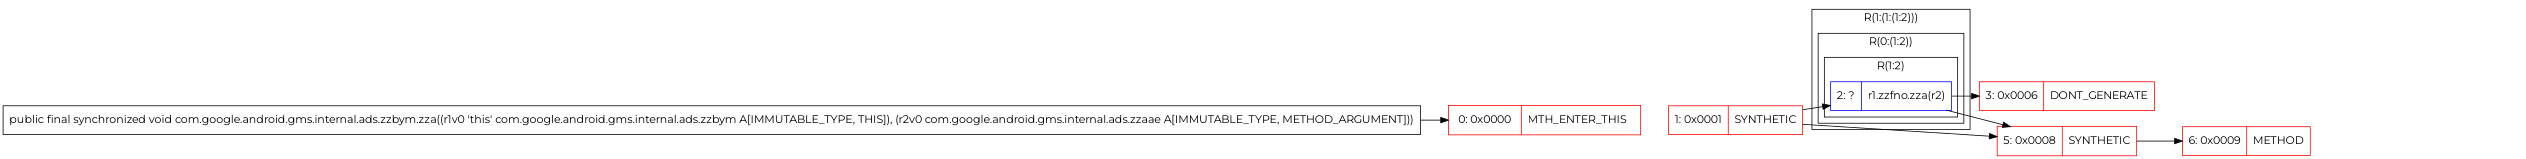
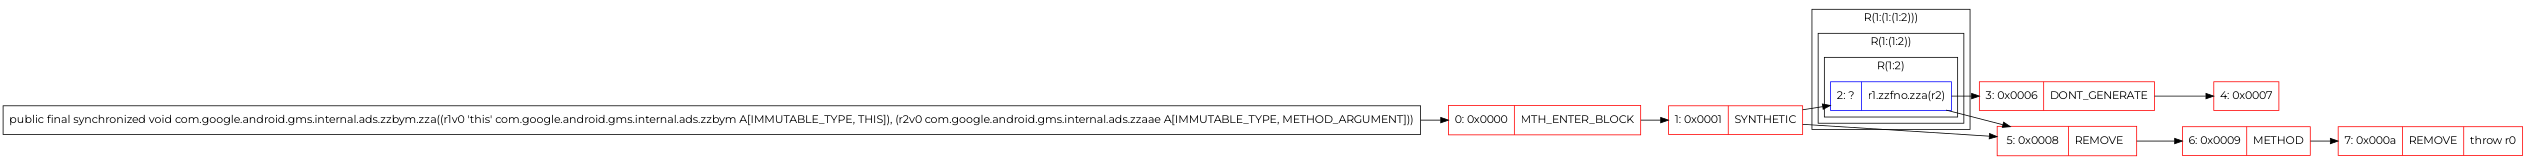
cluster "R(0:(1:2))": label "R(0:(1:2))" -> "R(1:(1:2))"
node "4: 0x0007": added
node "0: 0x0000": text "MTH_ENTER_THIS" -> "MTH_ENTER_BLOCK"
edge "0: 0x0000" -> "1: 0x0001": added
node "5: 0x0008": text "SYNTHETIC" -> "REMOVE"
node "7: 0x000a": added
